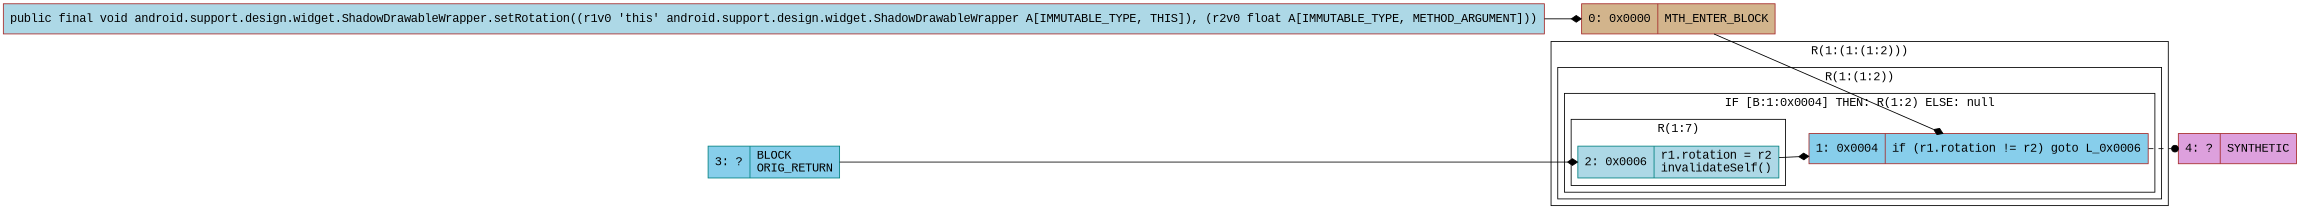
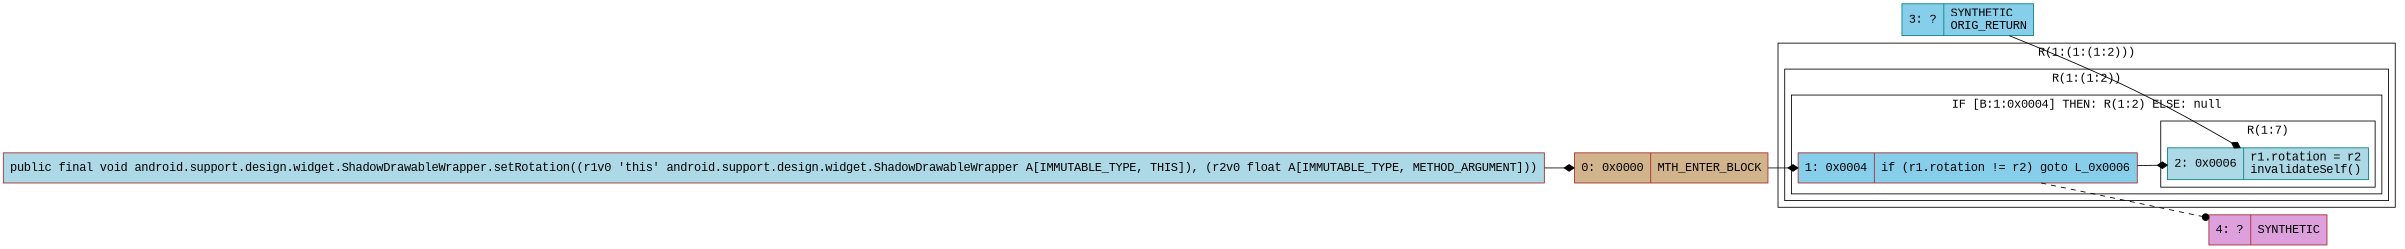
node "3: ?": text "BLOCK" -> "SYNTHETIC"
edge "2: 0x0006" -> "1: 0x0004": reversed
